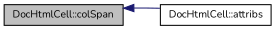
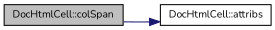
edge "DocHtmlCell::attribs" -> "DocHtmlCell::colSpan": reversed
